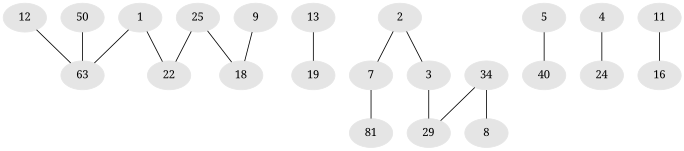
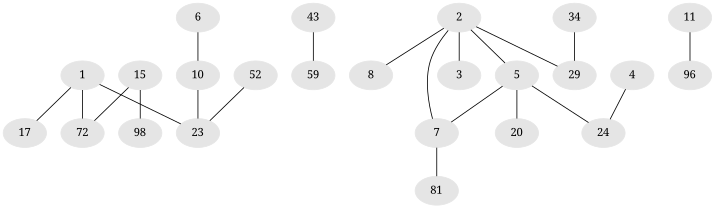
node "12": label "12" -> "52"
node "50": label "50" -> "10"
node "25": label "25" -> "15"
node "6": added
node "9": removed
node "13": label "13" -> "43"
edge "2" -- "5": added
node "63": label "63" -> "23"
node "22": label "22" -> "72"
node "18": label "18" -> "98"
node "19": label "19" -> "59"
node "40": label "40" -> "20"
node "16": label "16" -> "96"
edge "3" -- "29": now "2" -- "29"
edge "5" -- "7": added
edge "34" -- "8": now "2" -- "8"
edge "5" -- "24": added
node "17": added
